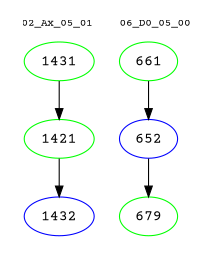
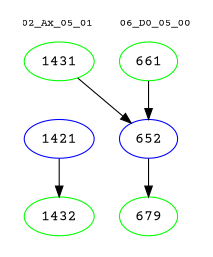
edge "1431" -> "1421": now "1431" -> "652"
node "1421": color green -> blue
node "1432": color blue -> green
